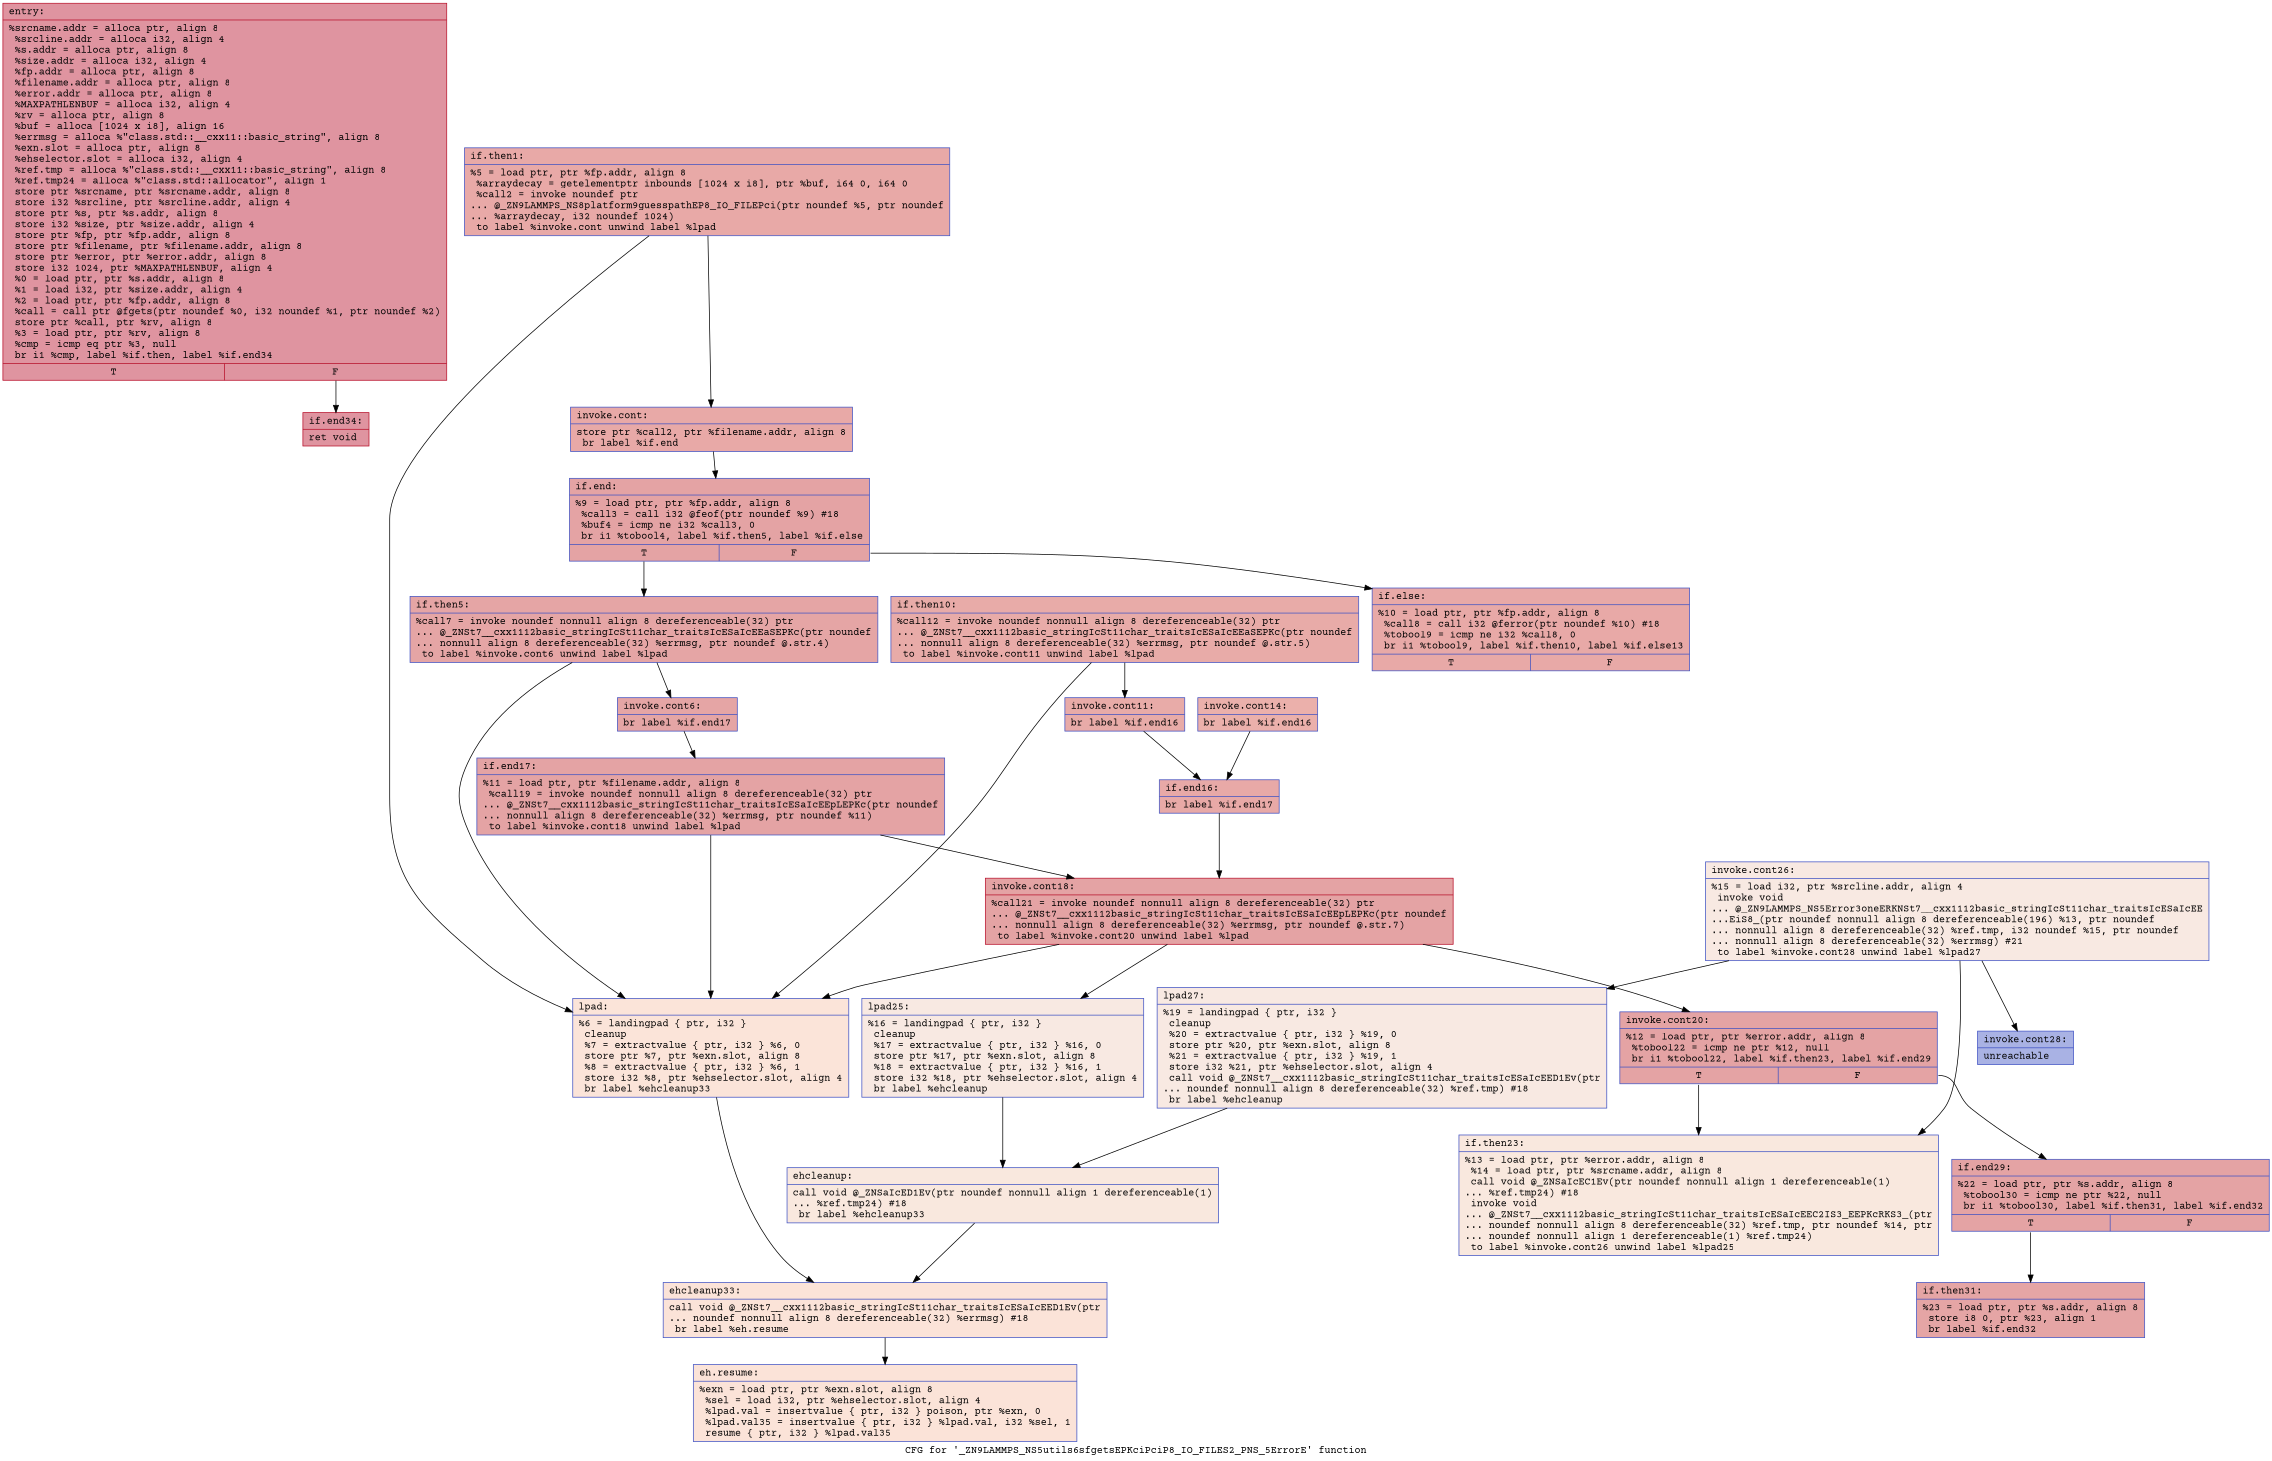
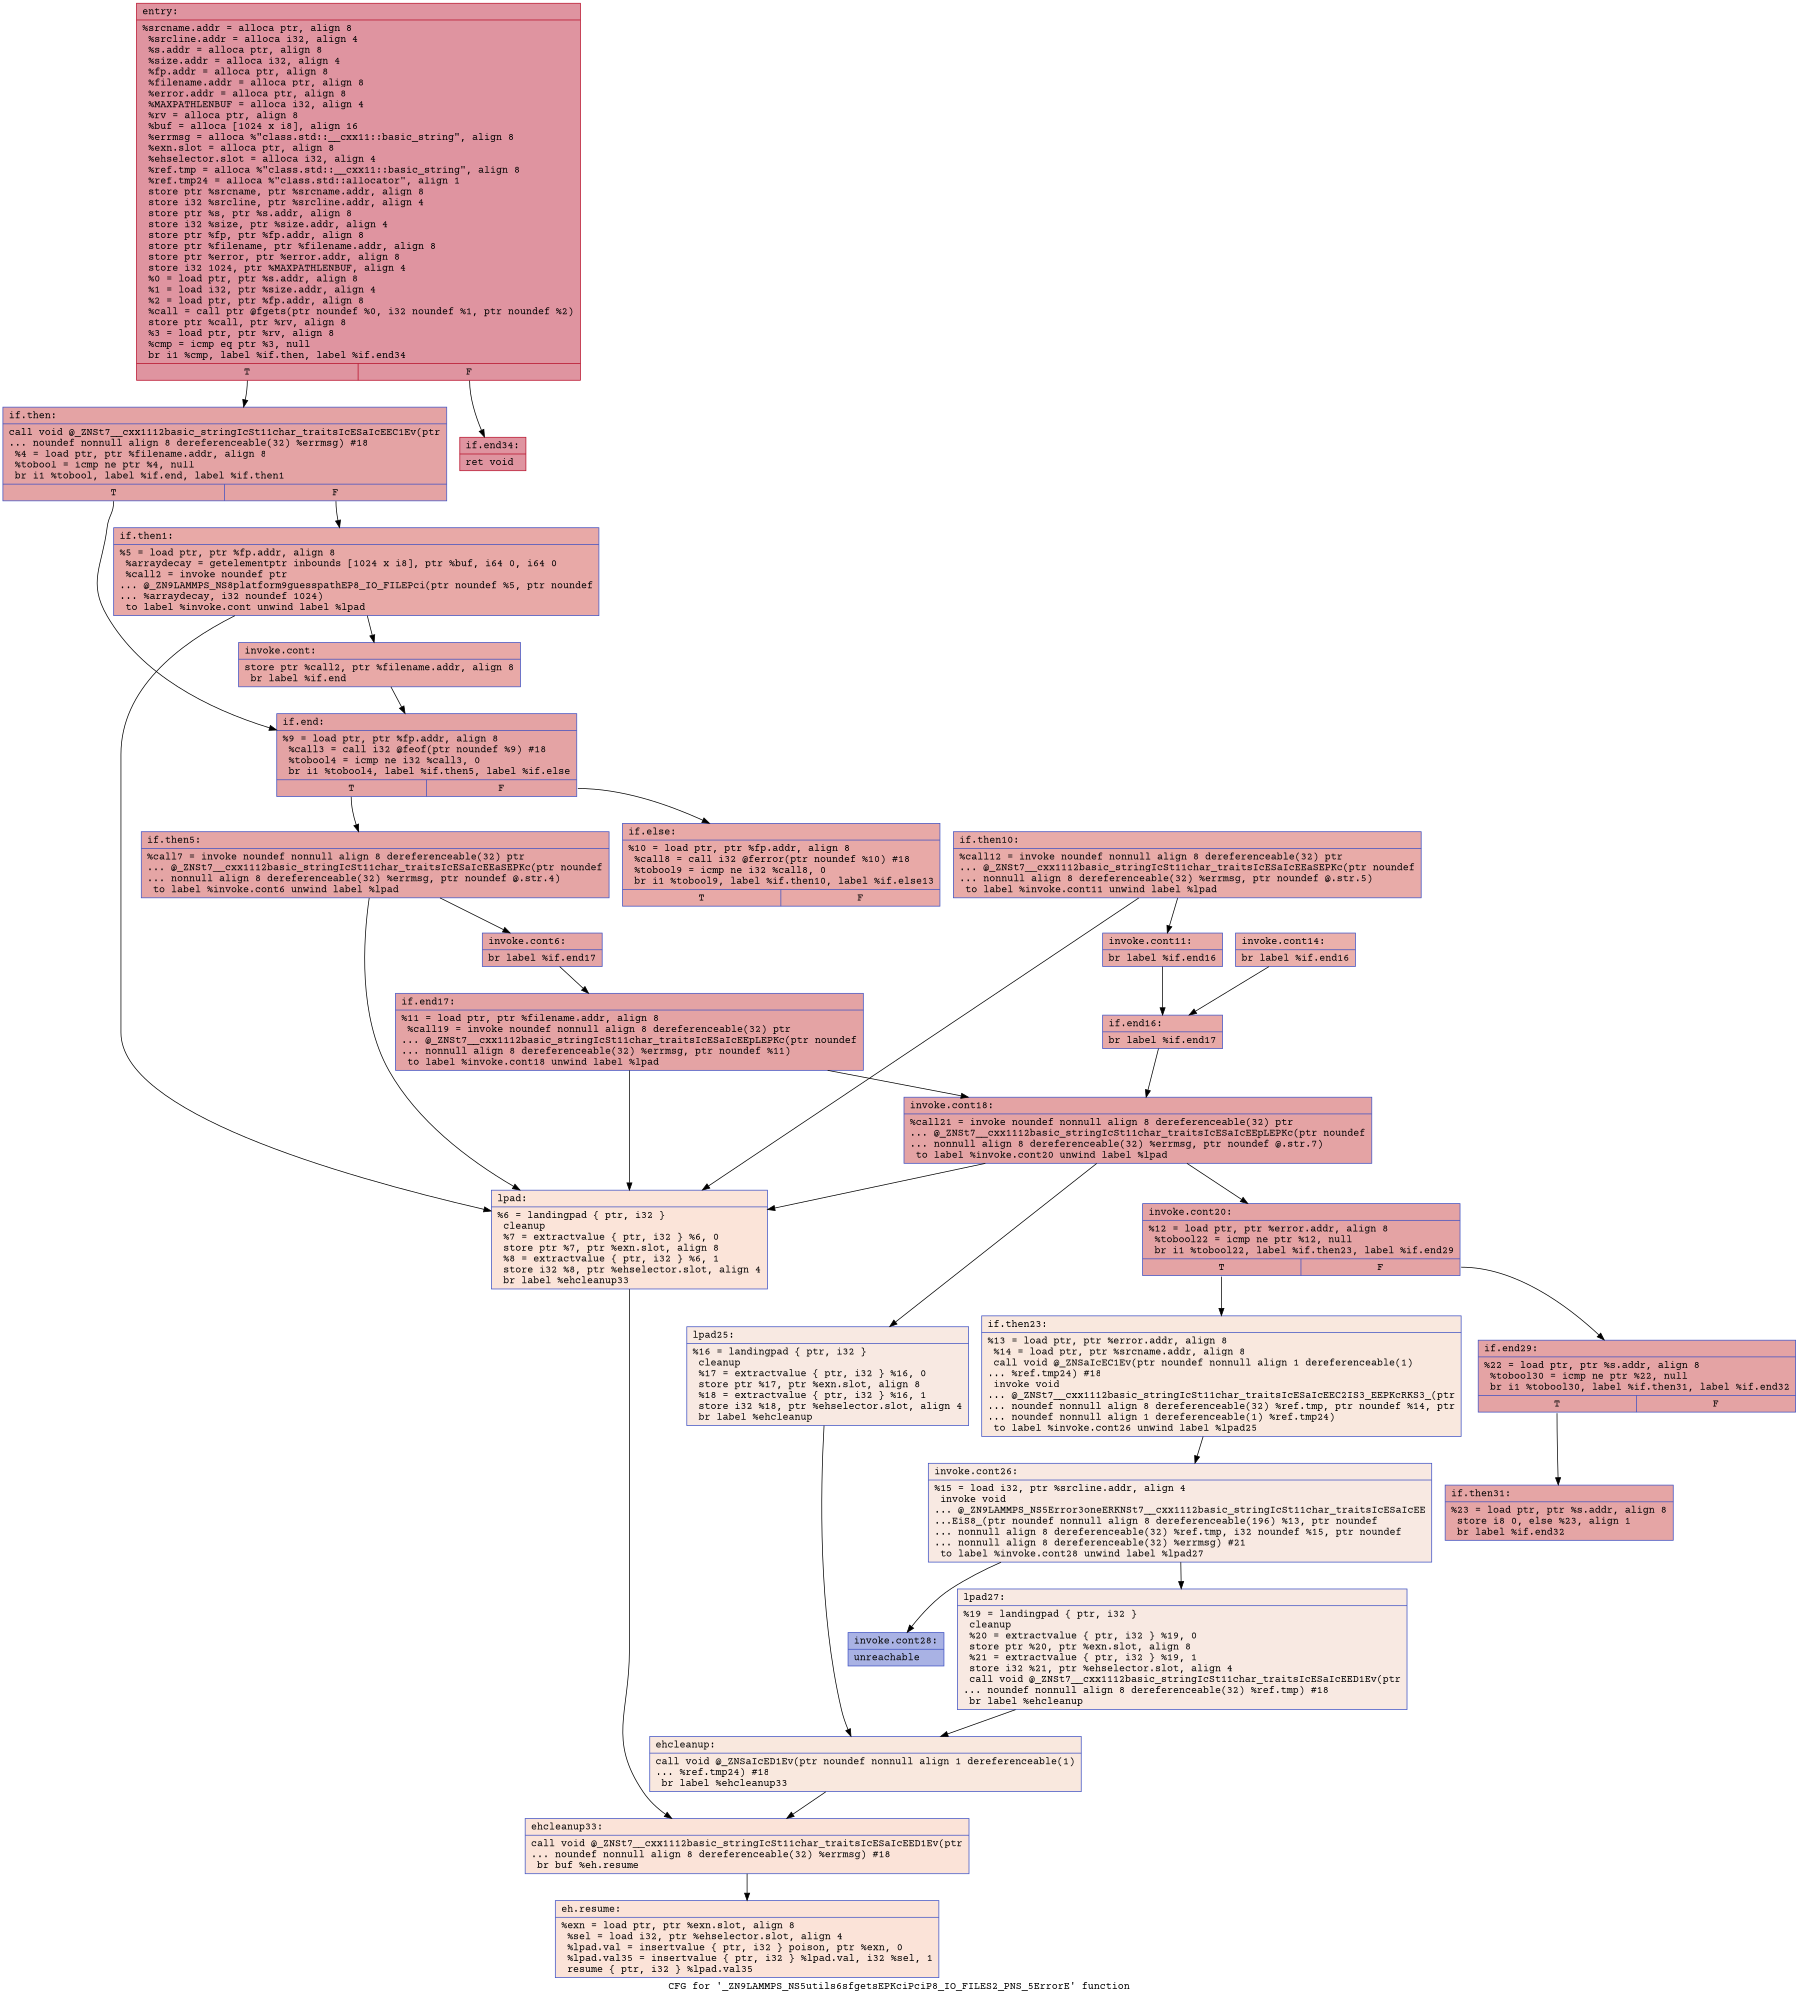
node "if.then:": added
node "if.end:": text "%buf4 = icmp ne i32 %call3, 0" -> "%tobool4 = icmp ne i32 %call3, 0"
node "invoke.cont18:": color #b70d28ff -> #3d50c3ff
edge "invoke.cont26:" -> "if.then23:": reversed
node "if.then31:": text "store i8 0, ptr %23, align 1" -> "store i8 0, else %23, align 1"
node "ehcleanup33:": text "br label %eh.resume" -> "br buf %eh.resume"
